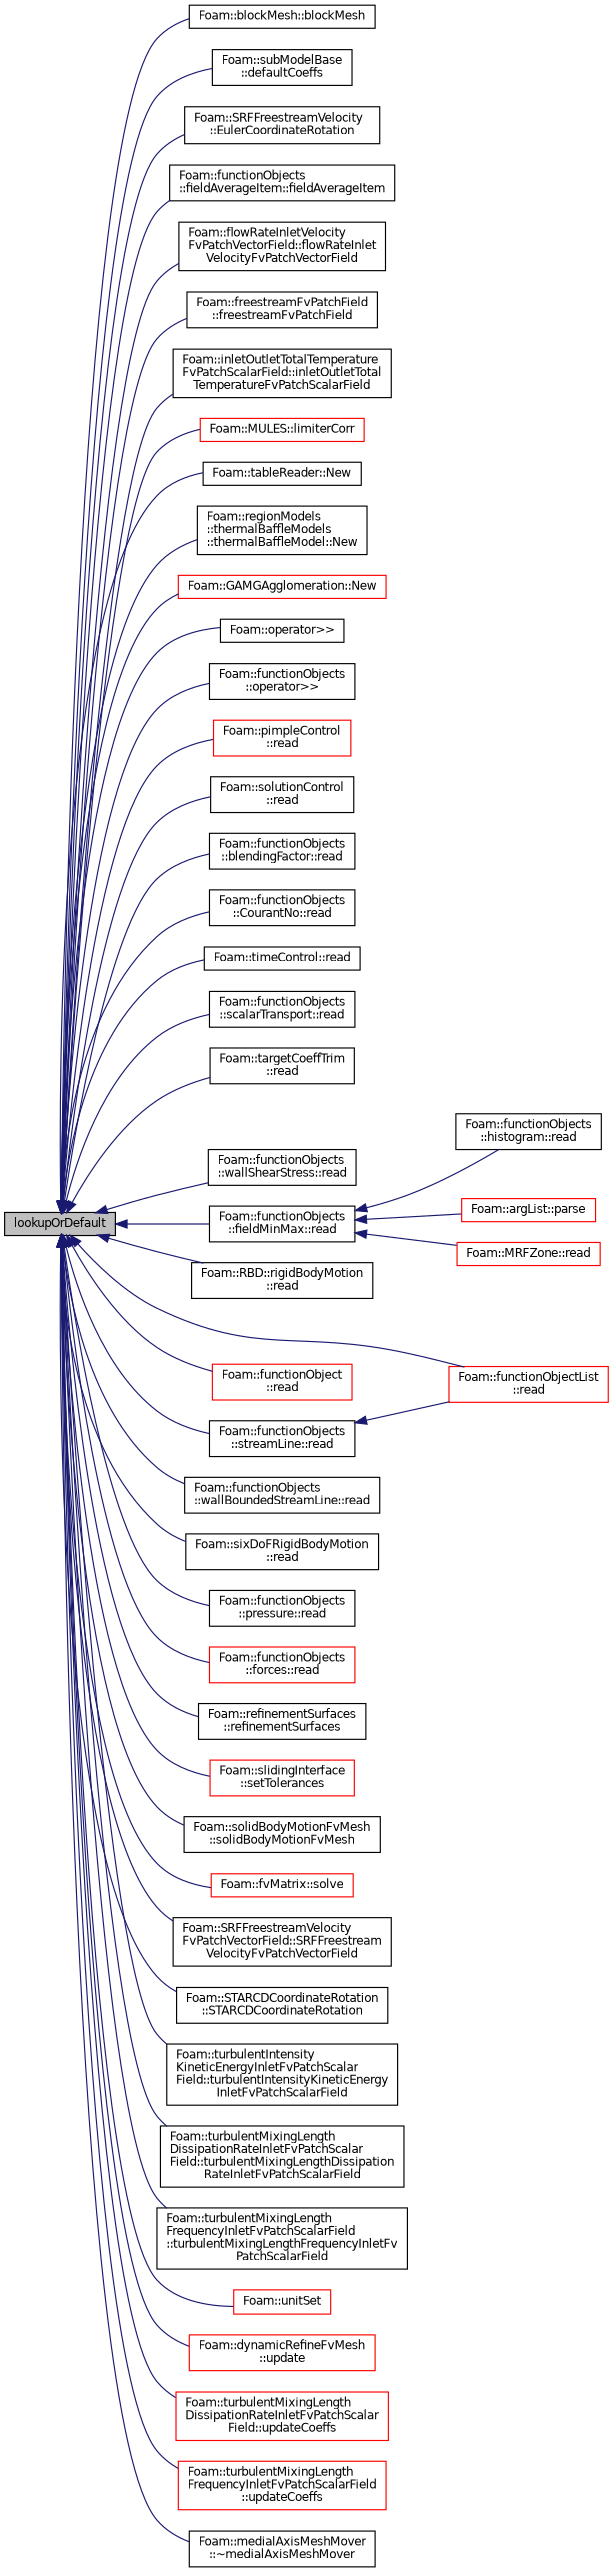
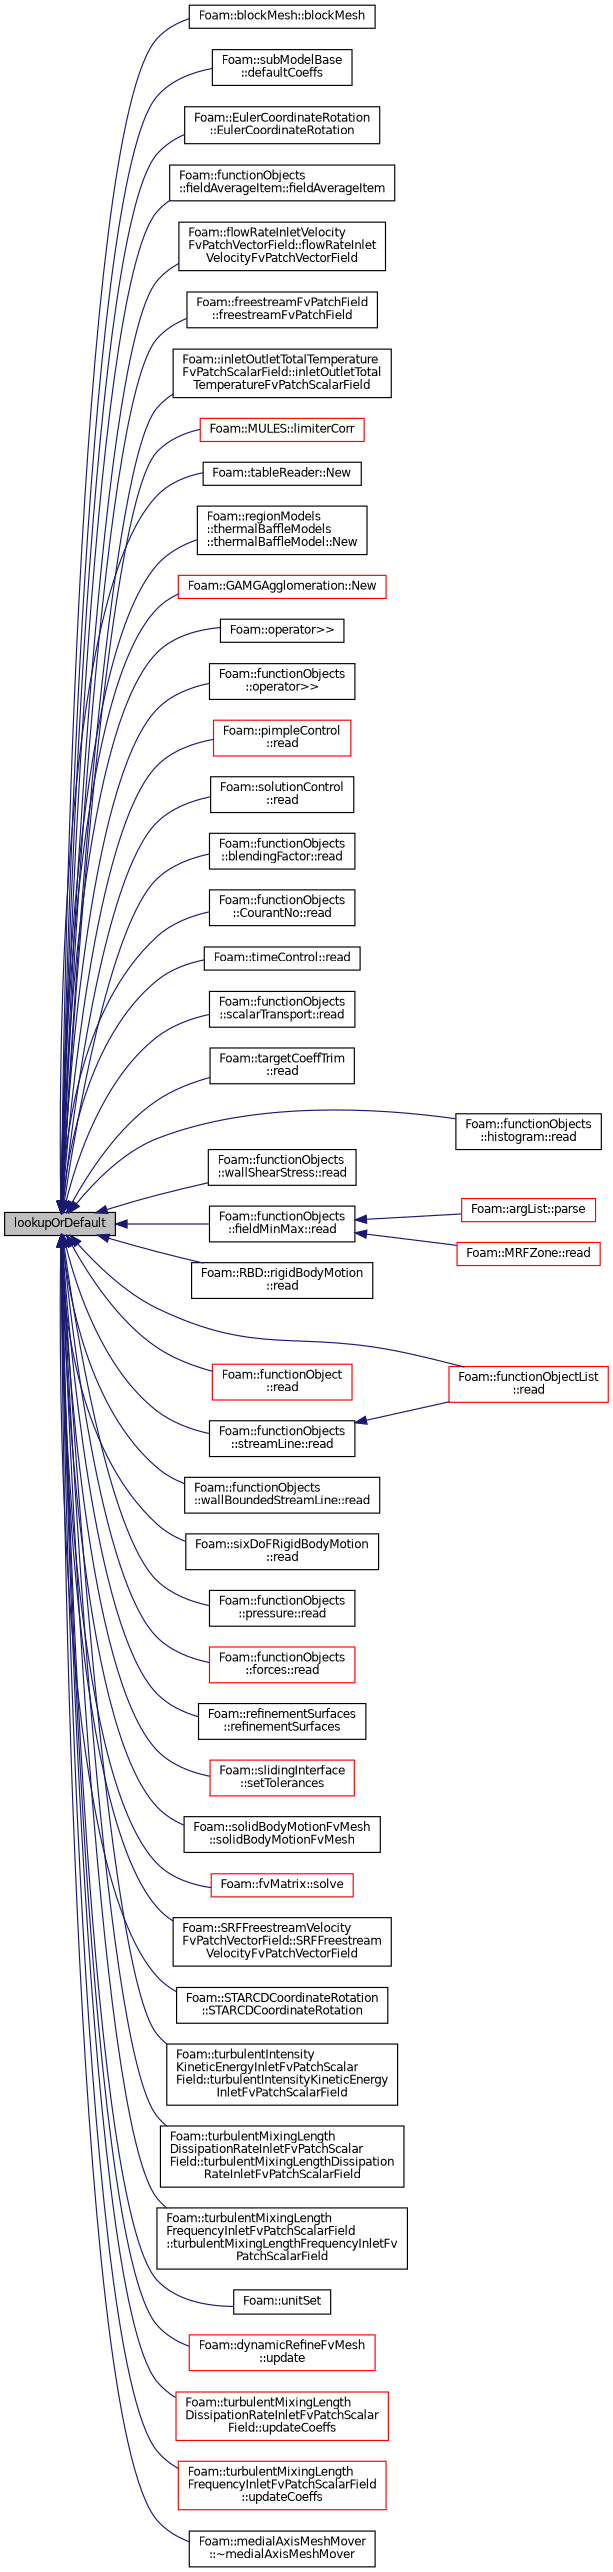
node "Foam::SRFFreestreamVelocity ::EulerCoordinateRotation": label "Foam::SRFFreestreamVelocity ::EulerCoordinateRotation" -> "Foam::EulerCoordinateRotation ::EulerCoordinateRotation"
edge "Foam::functionObjects ::histogram::read" -> "Foam::functionObjects ::fieldMinMax::read": now "Foam::functionObjects ::histogram::read" -> "lookupOrDefault"
node "Foam::unitSet": color red -> black
